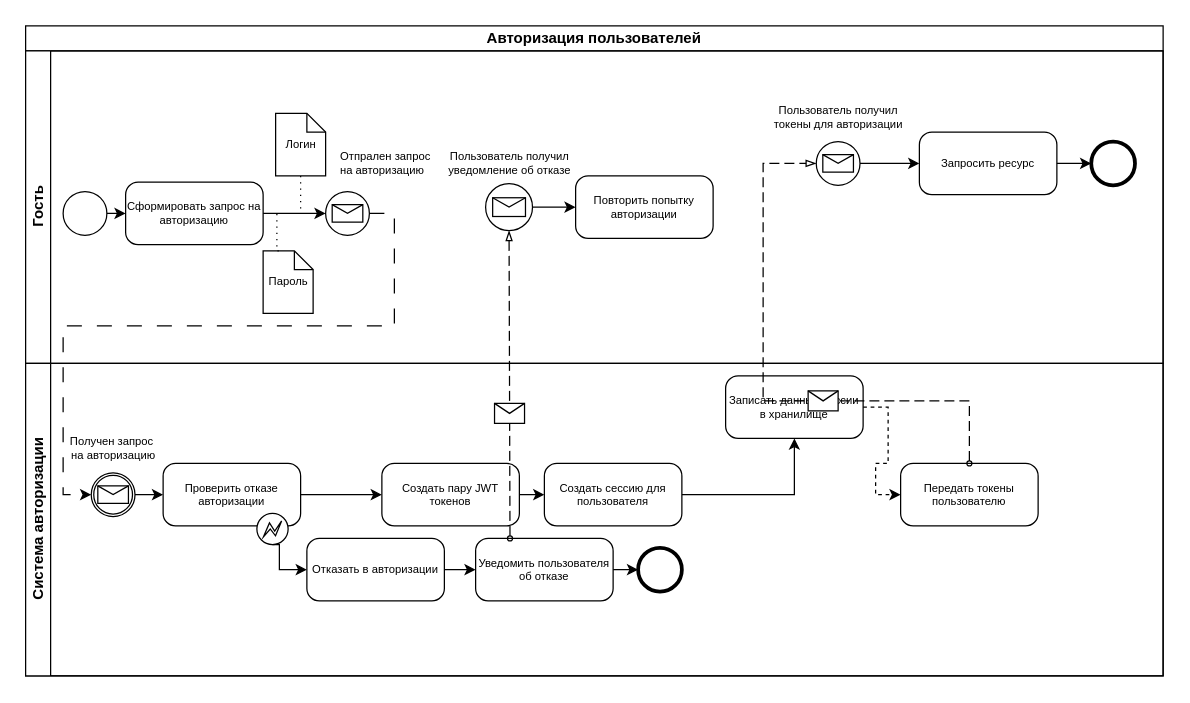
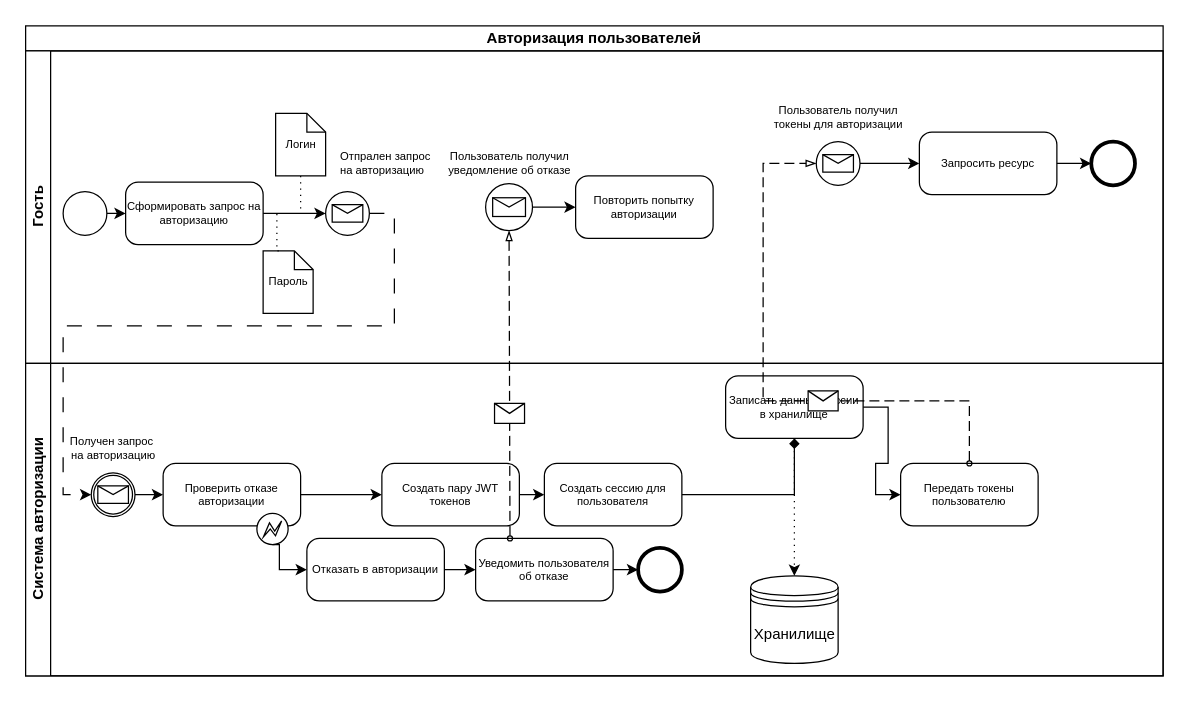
edge "Записать данные сессии в хранилище" -> "Передать токены пользователю": style dashed -> solid
edge "Создать сессию для пользователя" -> "Записать данные сессии в хранилище": arrowhead classic -> diamond
edge "Записать данные сессии в хранилище" -> "Хранилище": added
node "Хранилище": added
